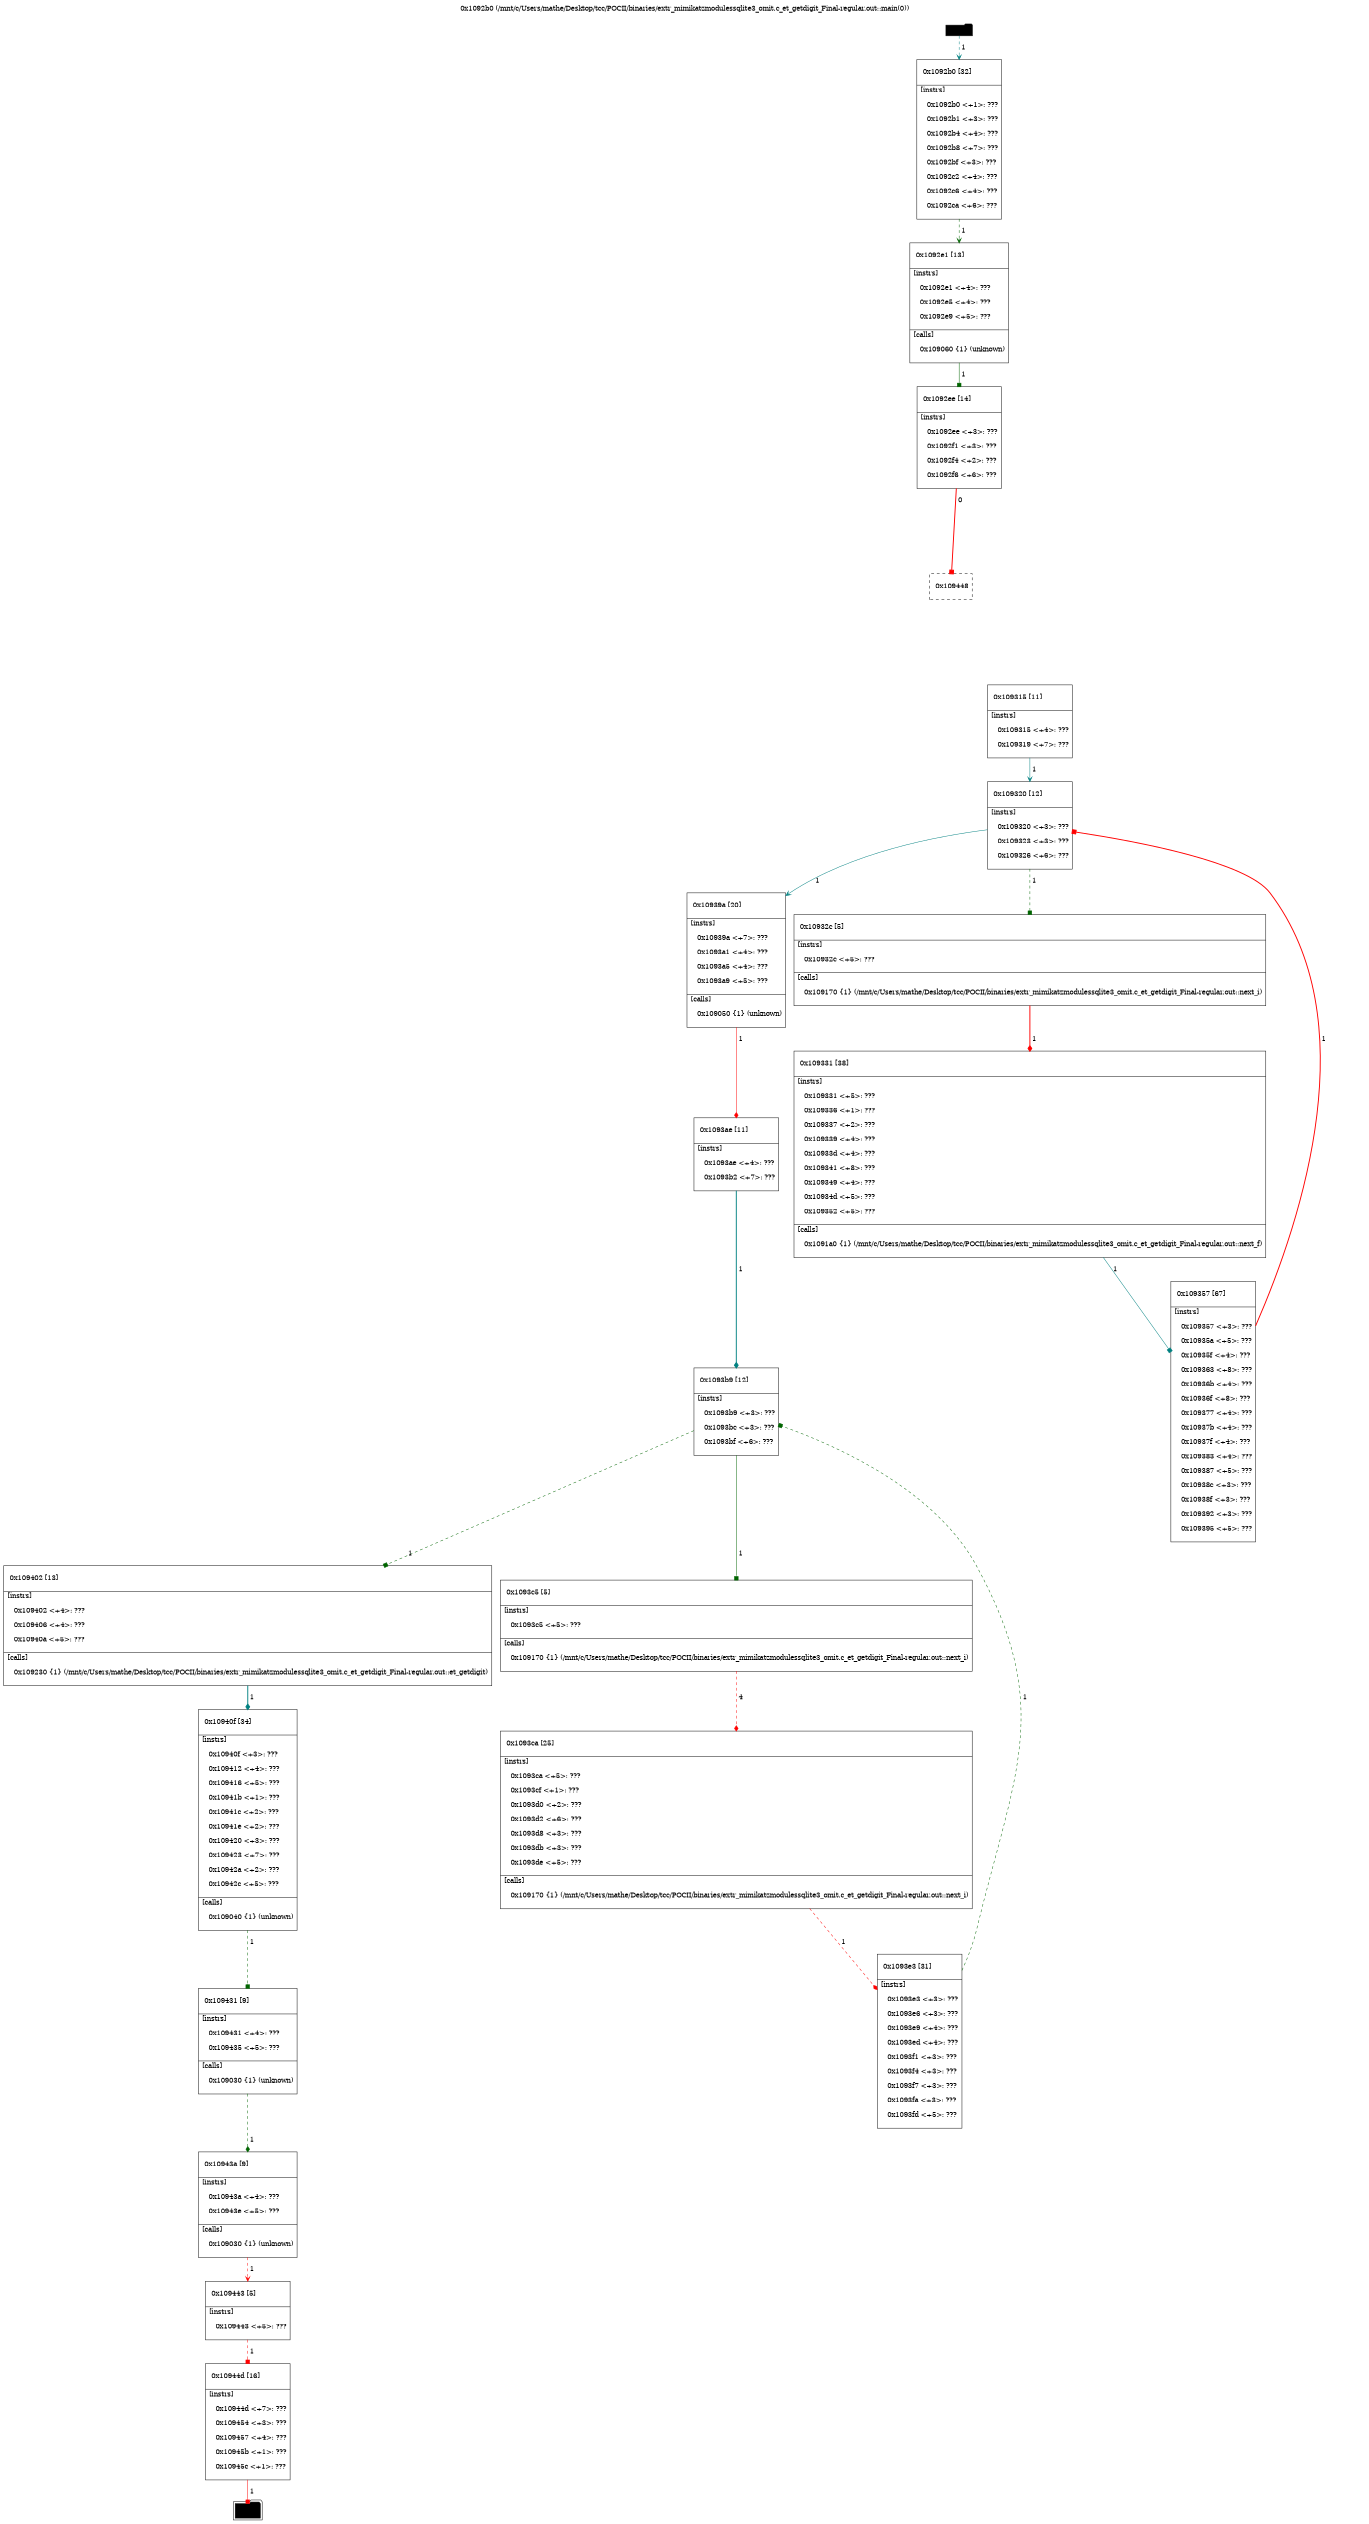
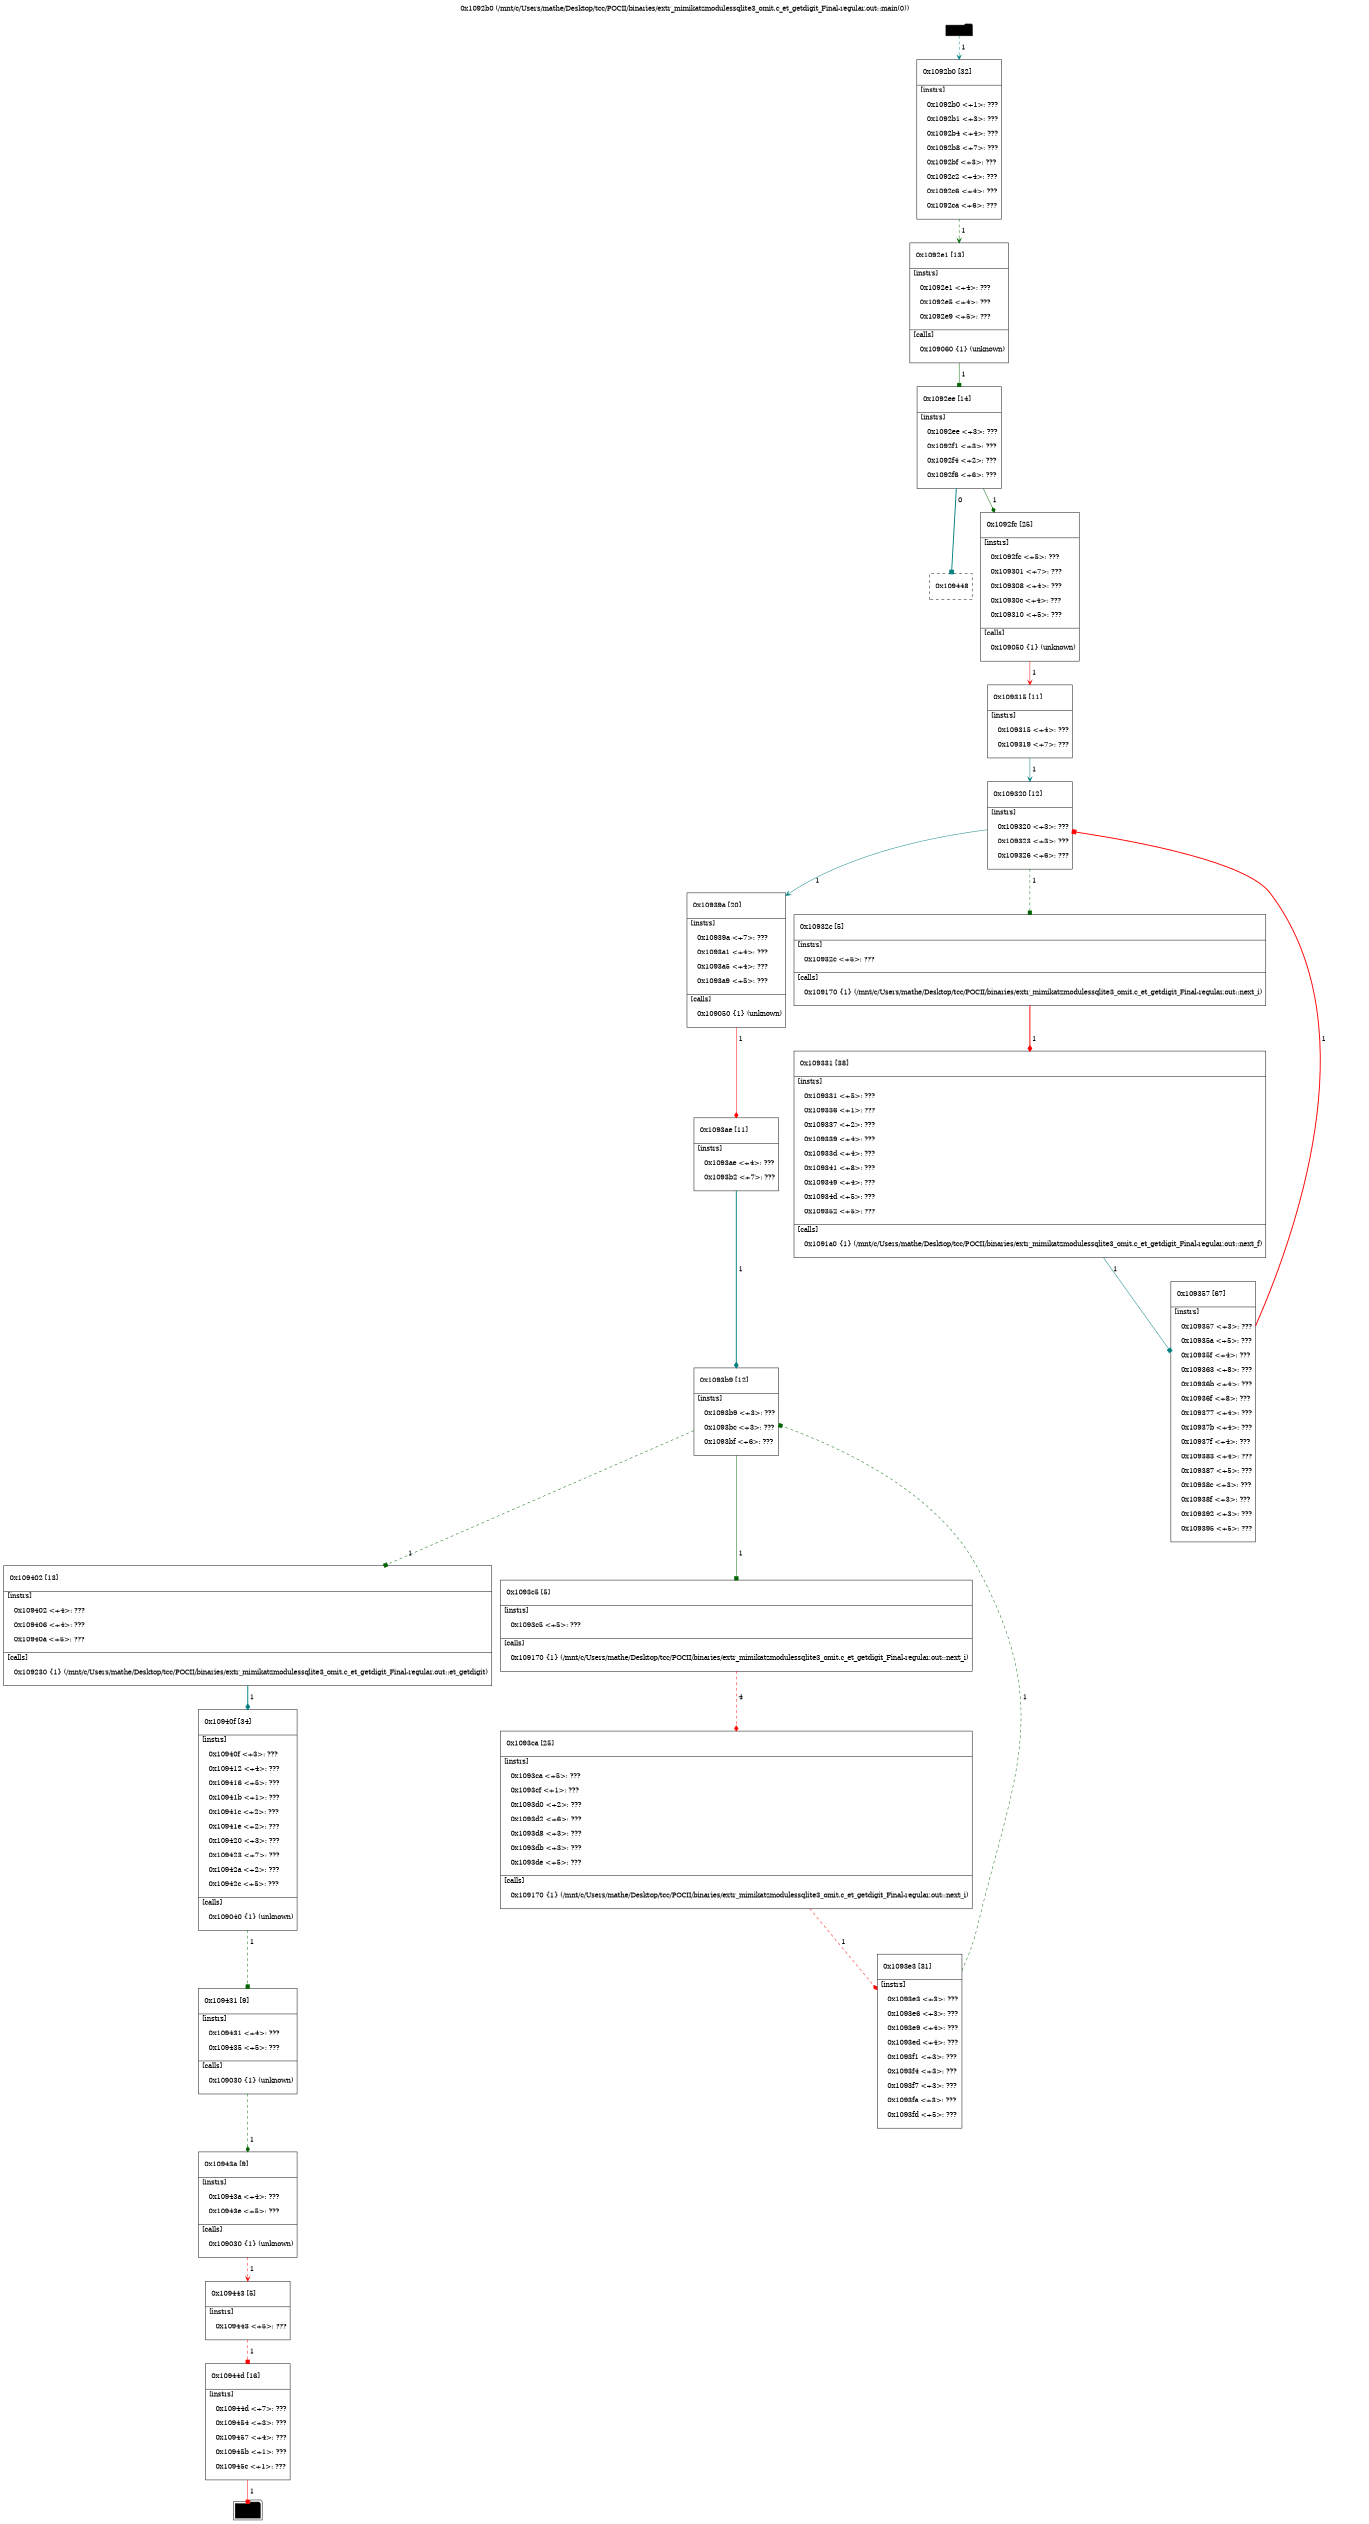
edge "0x1092ee [14]" -> "0x109448": color red -> teal
node "0x1092fc [25]": added
